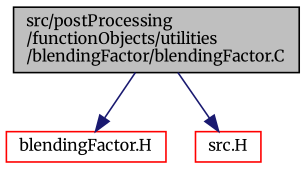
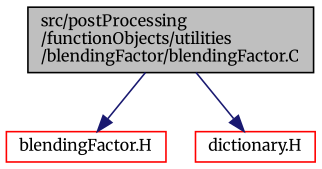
node "src.H": label "src.H" -> "dictionary.H"
